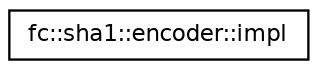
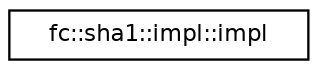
node "fc::sha1::encoder::impl": label "fc::sha1::encoder::impl" -> "fc::sha1::impl::impl"
